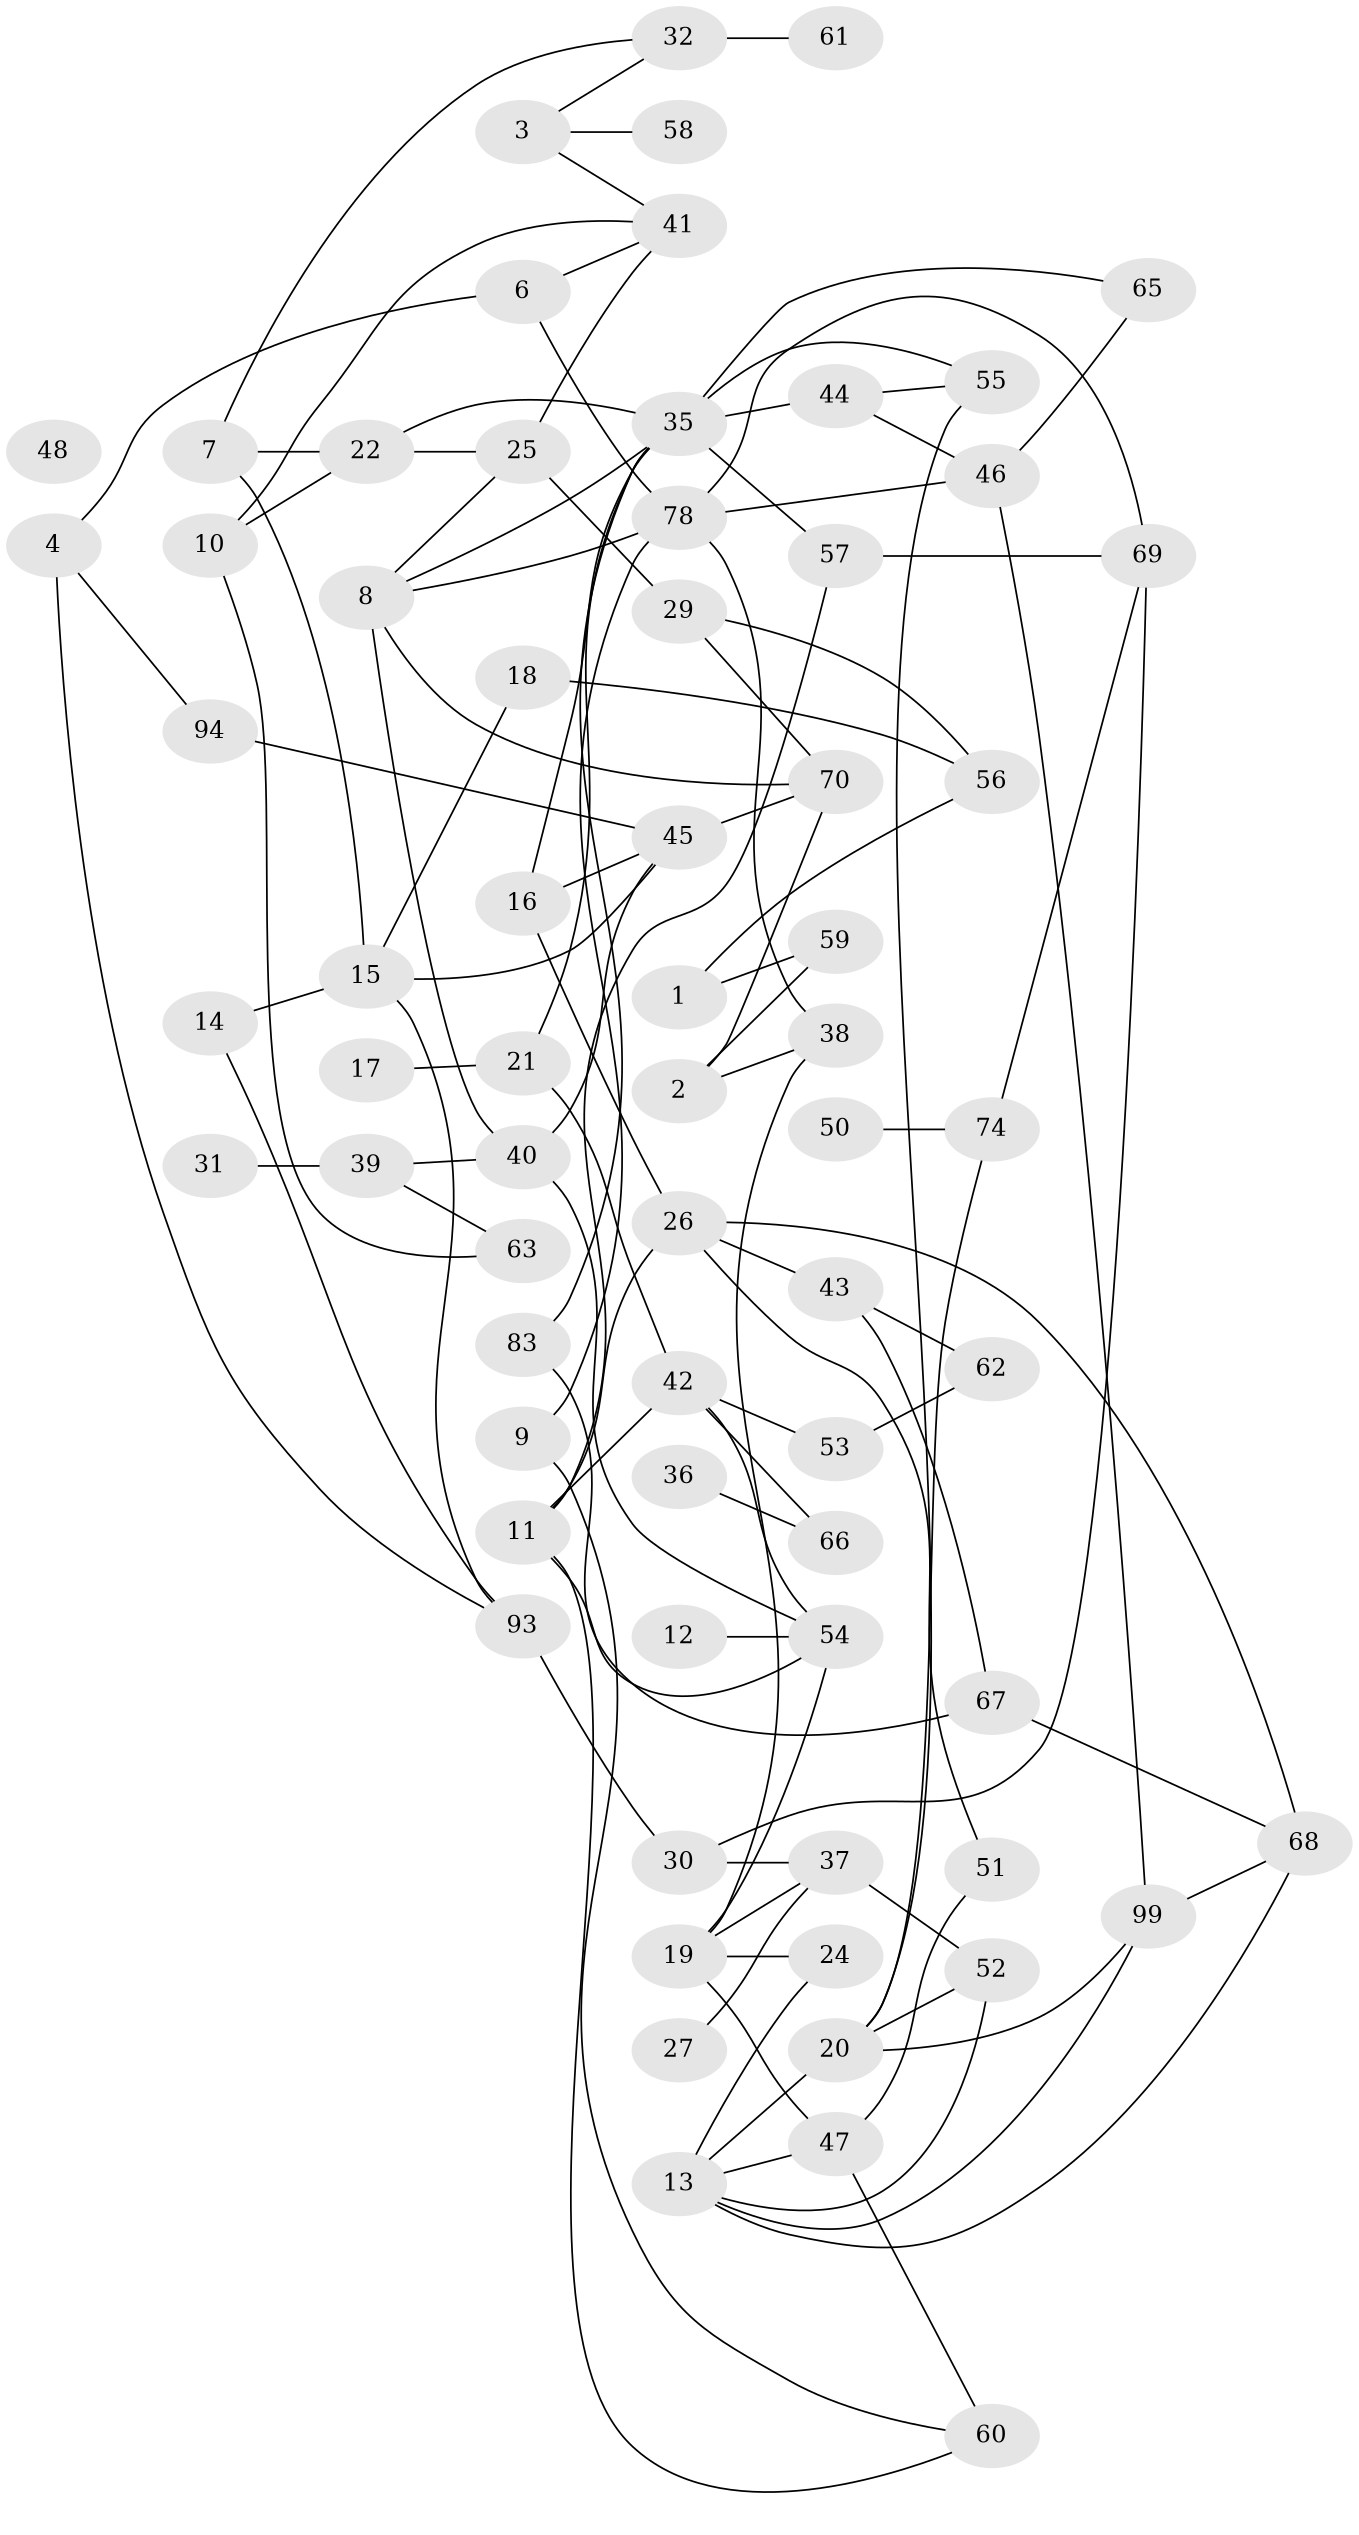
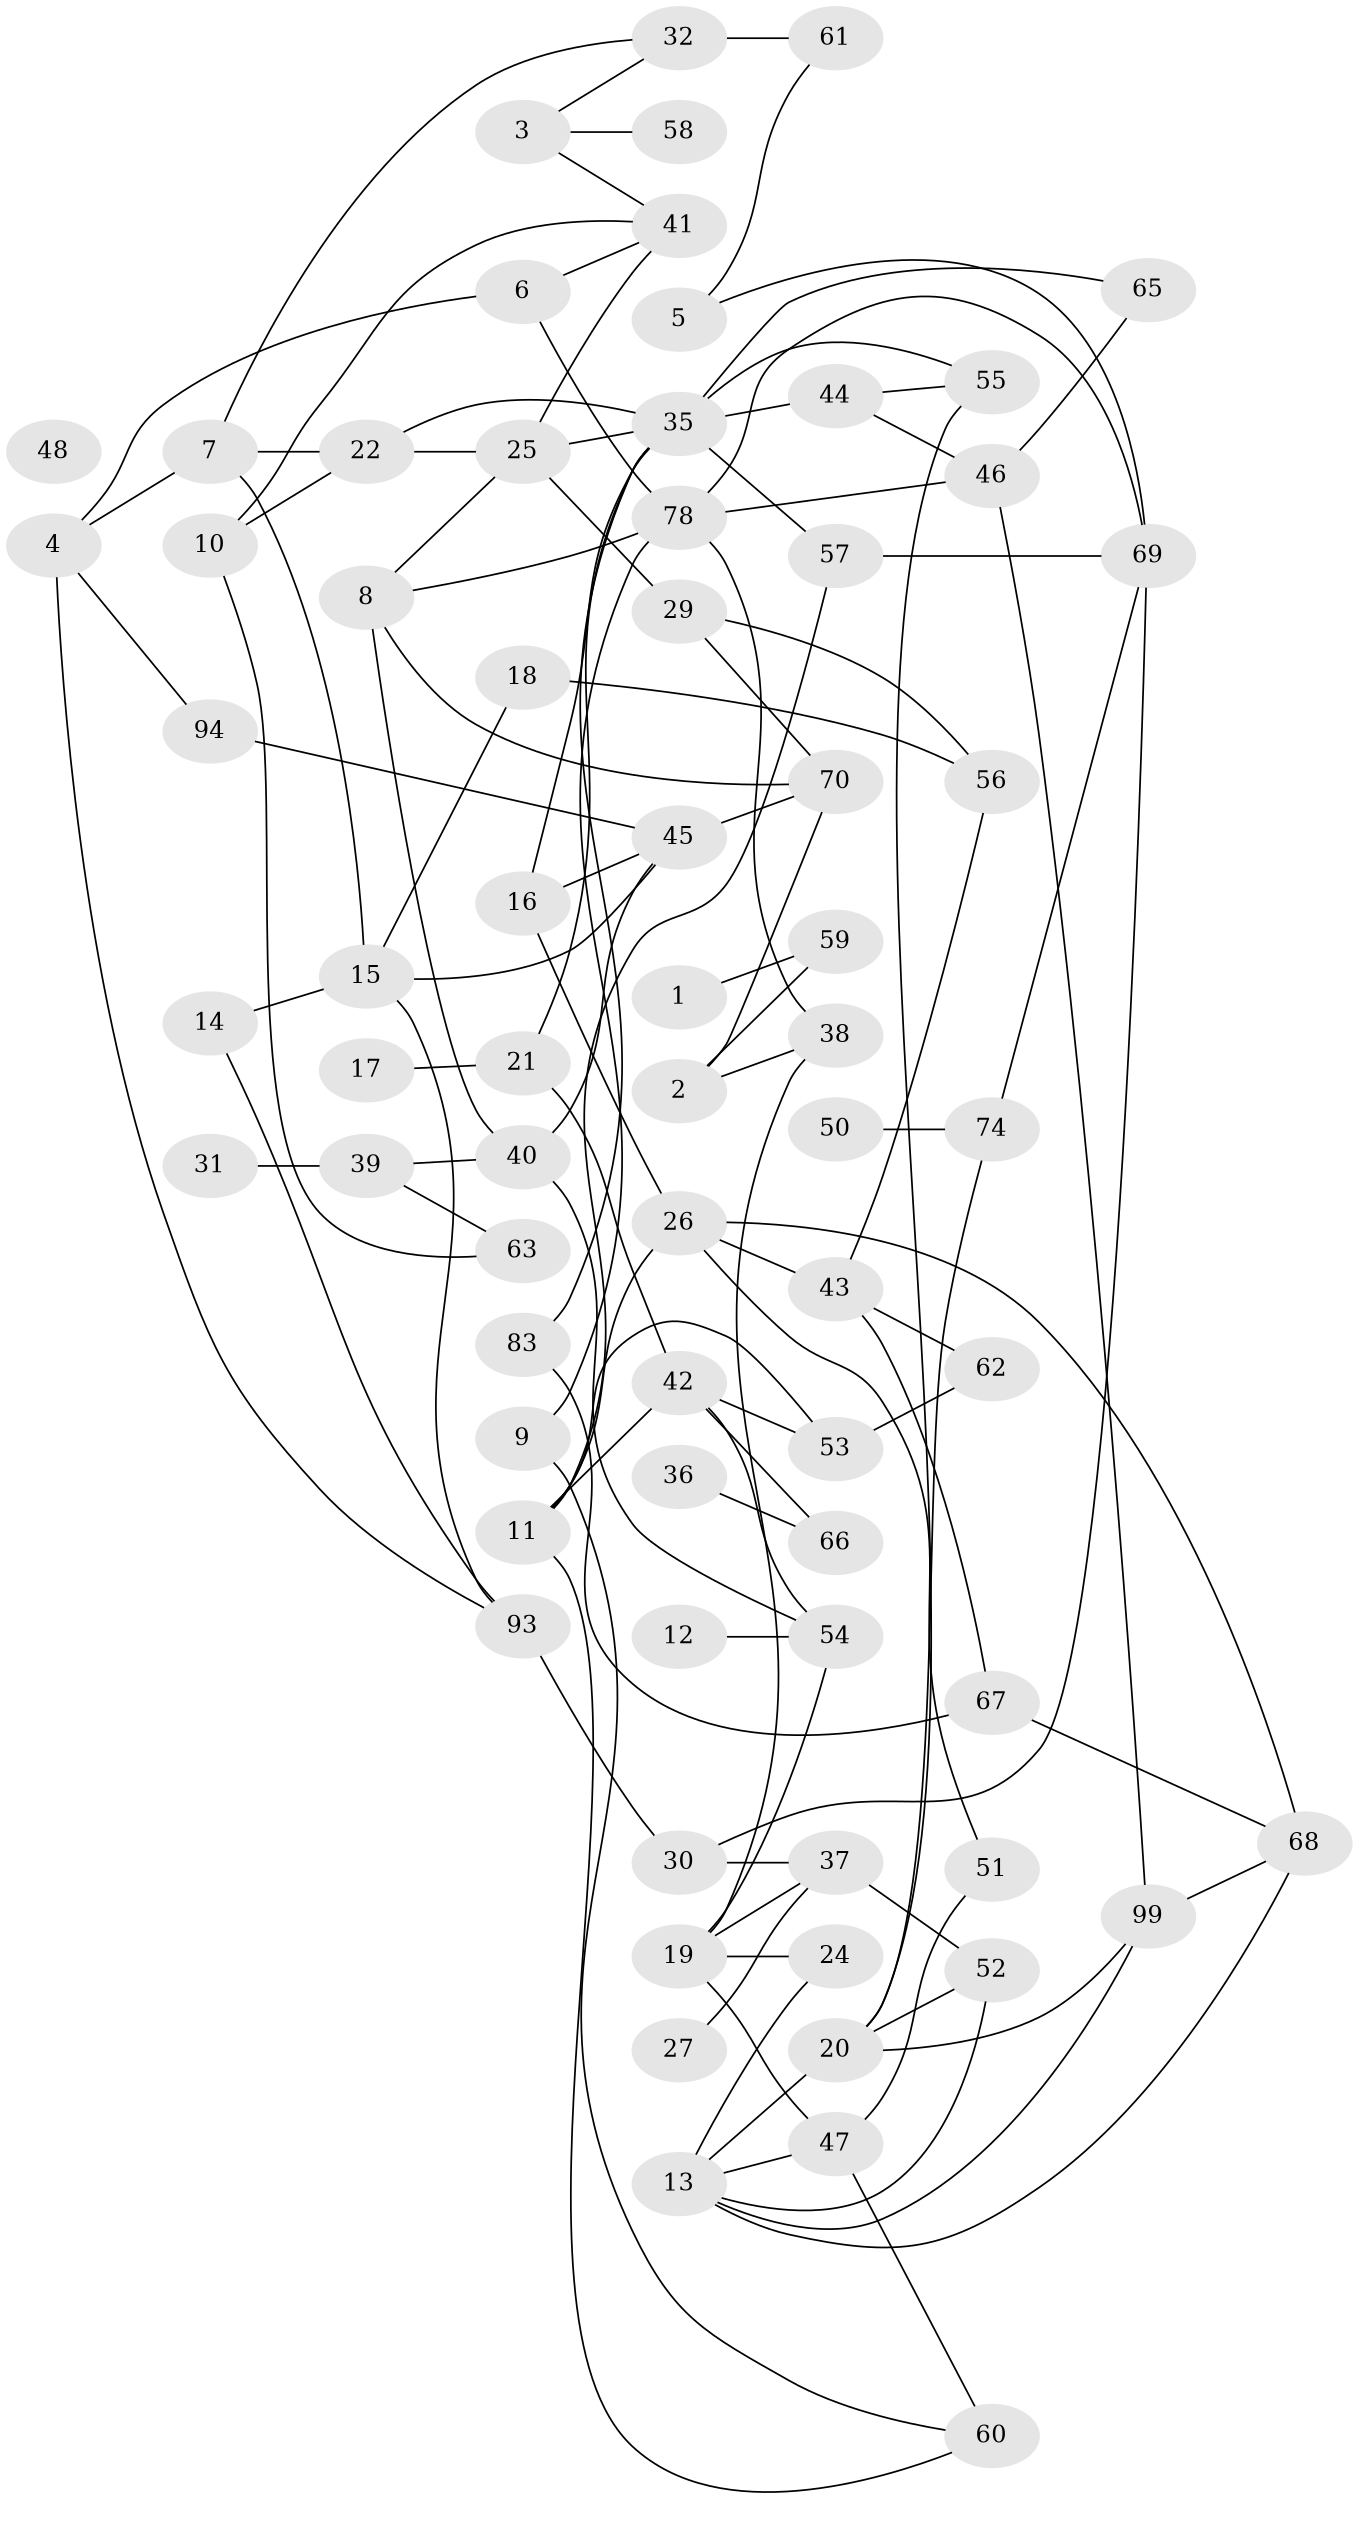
node "5": added
edge "7" -- "4": added
edge "35" -- "8": now "35" -- "25"
edge "56" -- "1": now "56" -- "43"
edge "11" -- "54": now "11" -- "53"
